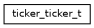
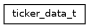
node "ticker_ticker_t": label "ticker_ticker_t" -> "ticker_data_t"
